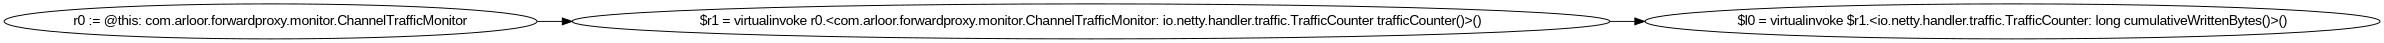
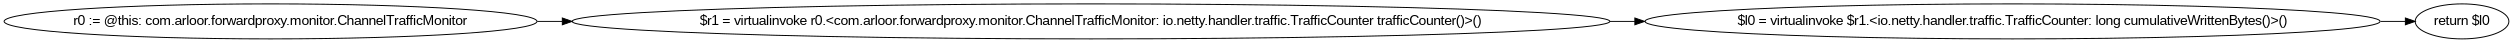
node "return $l0": added
